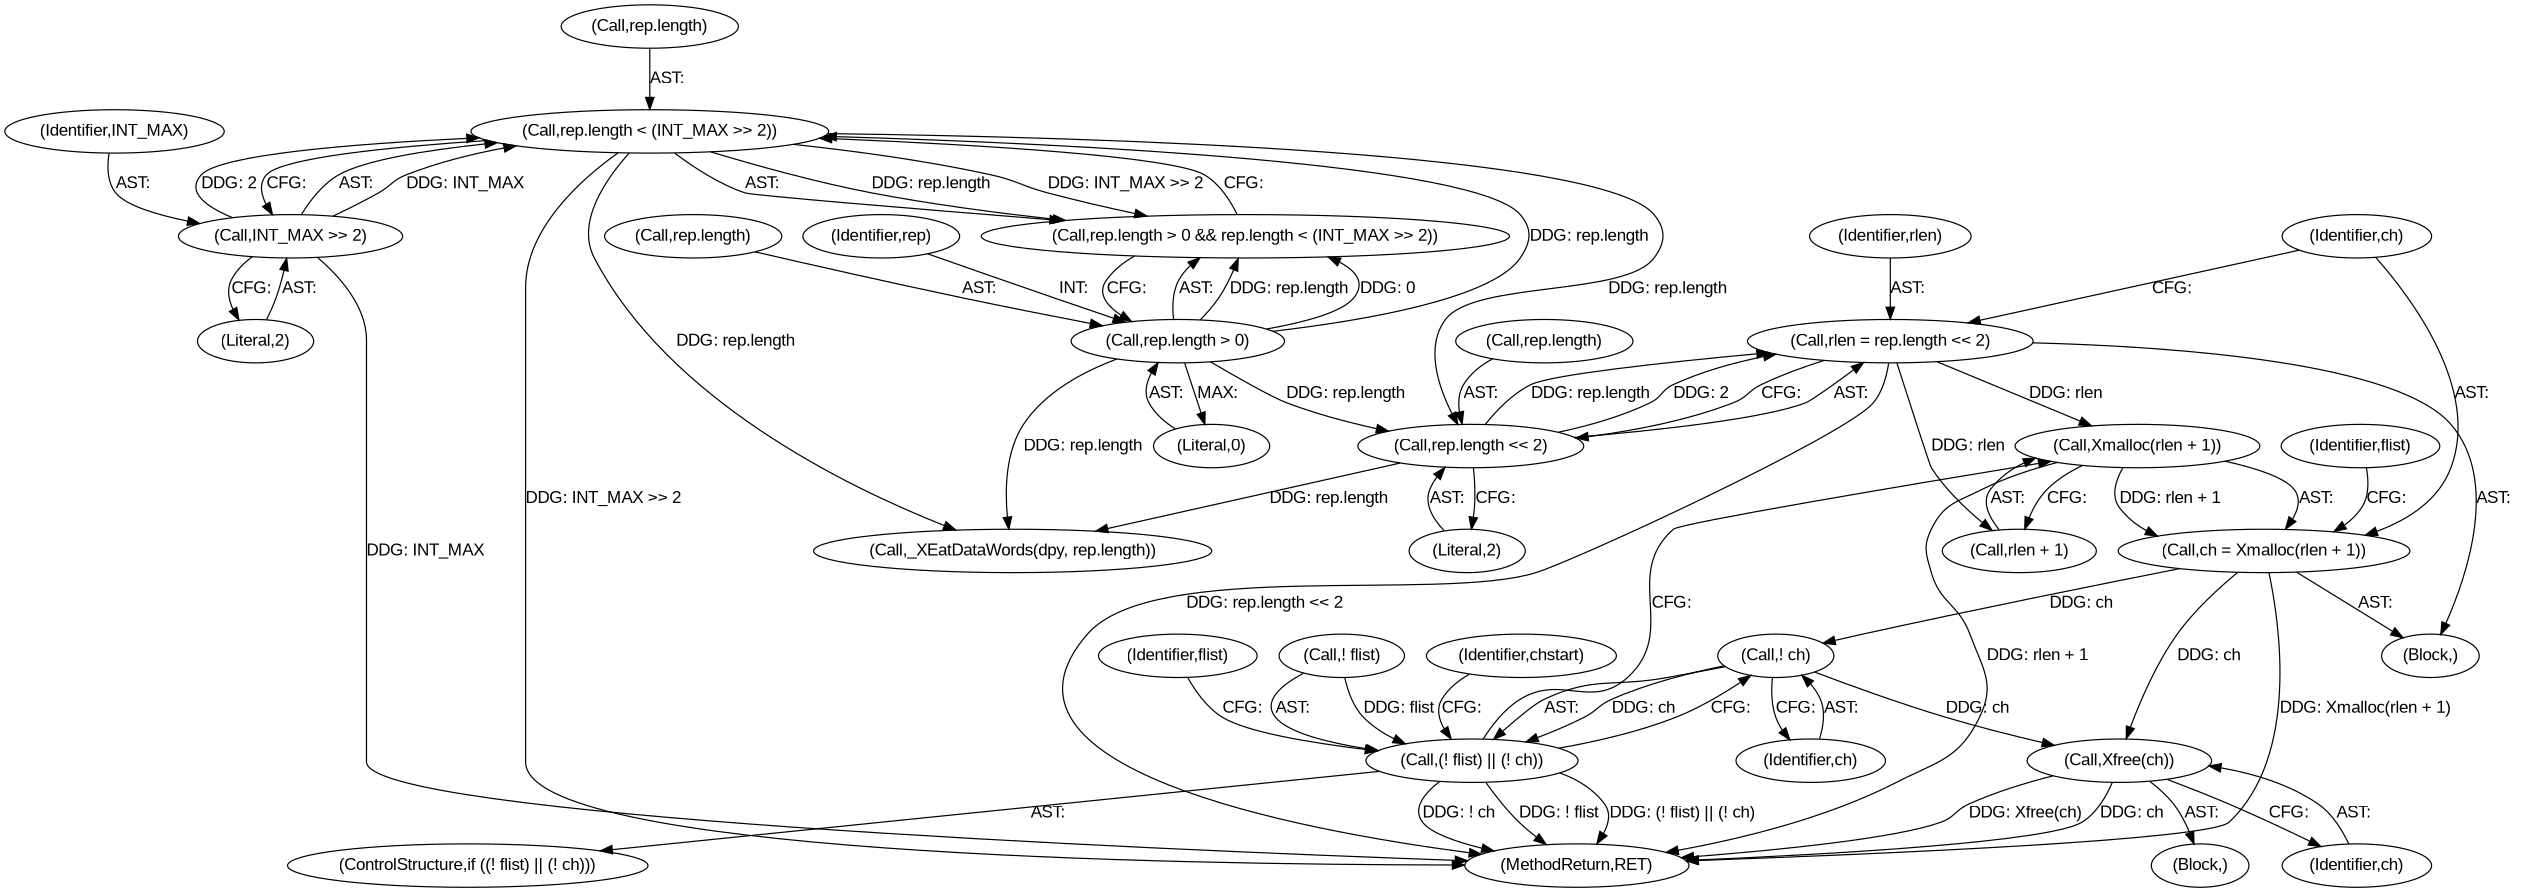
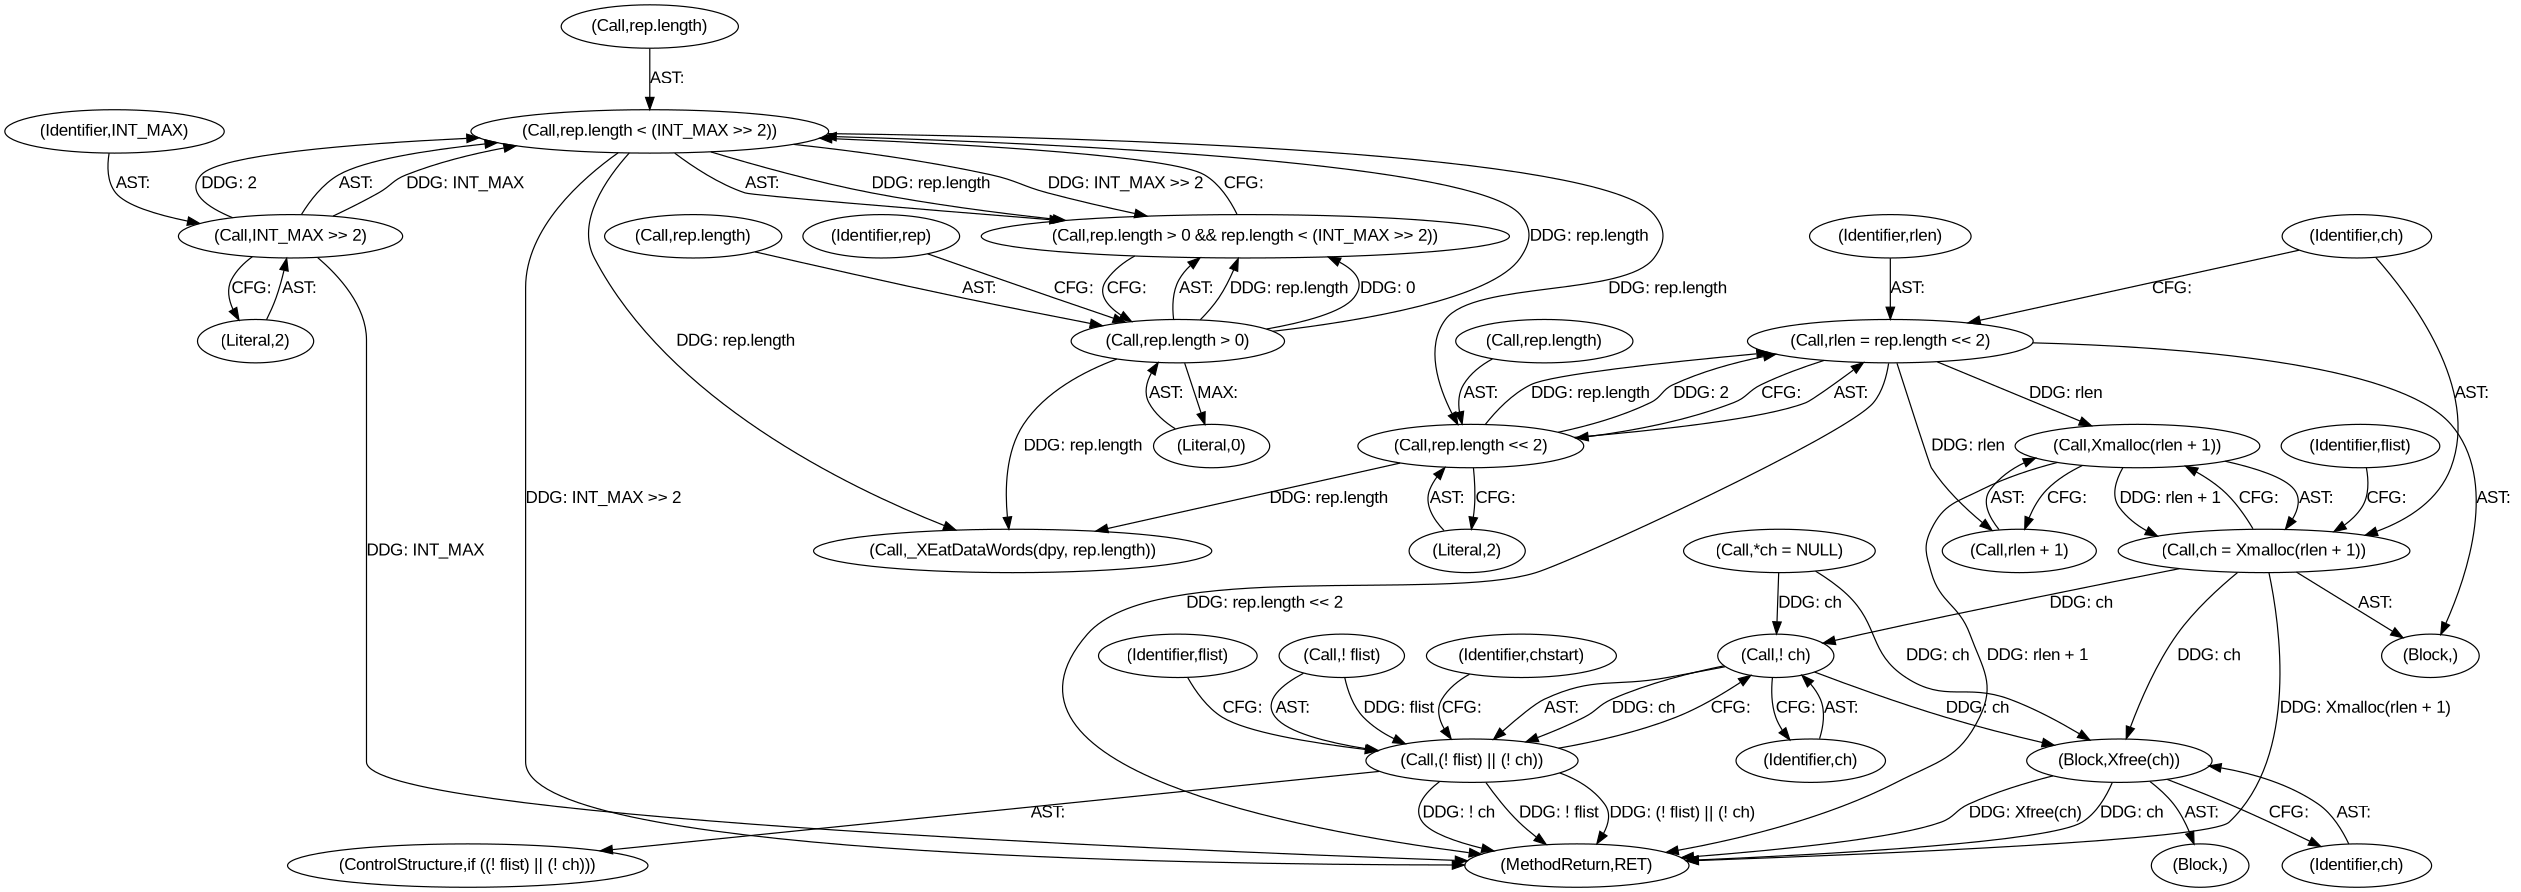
edge "(Call,rep.length < (INT_MAX >> 2))" -> "(Call,INT_MAX >> 2)": removed, label "CFG:"
edge "(Identifier,rep)" -> "(Call,rep.length > 0)": label "INT: " -> "CFG: "
edge "(Call,rep.length > 0)" -> "(Call,rep.length << 2)": removed, label "DDG: rep.length"
edge "(Call,(! flist) || (! ch))" -> "(Call,Xmalloc(rlen + 1))": now "(Call,ch = Xmalloc(rlen + 1))" -> "(Call,Xmalloc(rlen + 1))"
node "(Call,*ch = NULL)": added
node "(Call,Xfree(ch))": label "(Call,Xfree(ch))" -> "(Block,Xfree(ch))"
